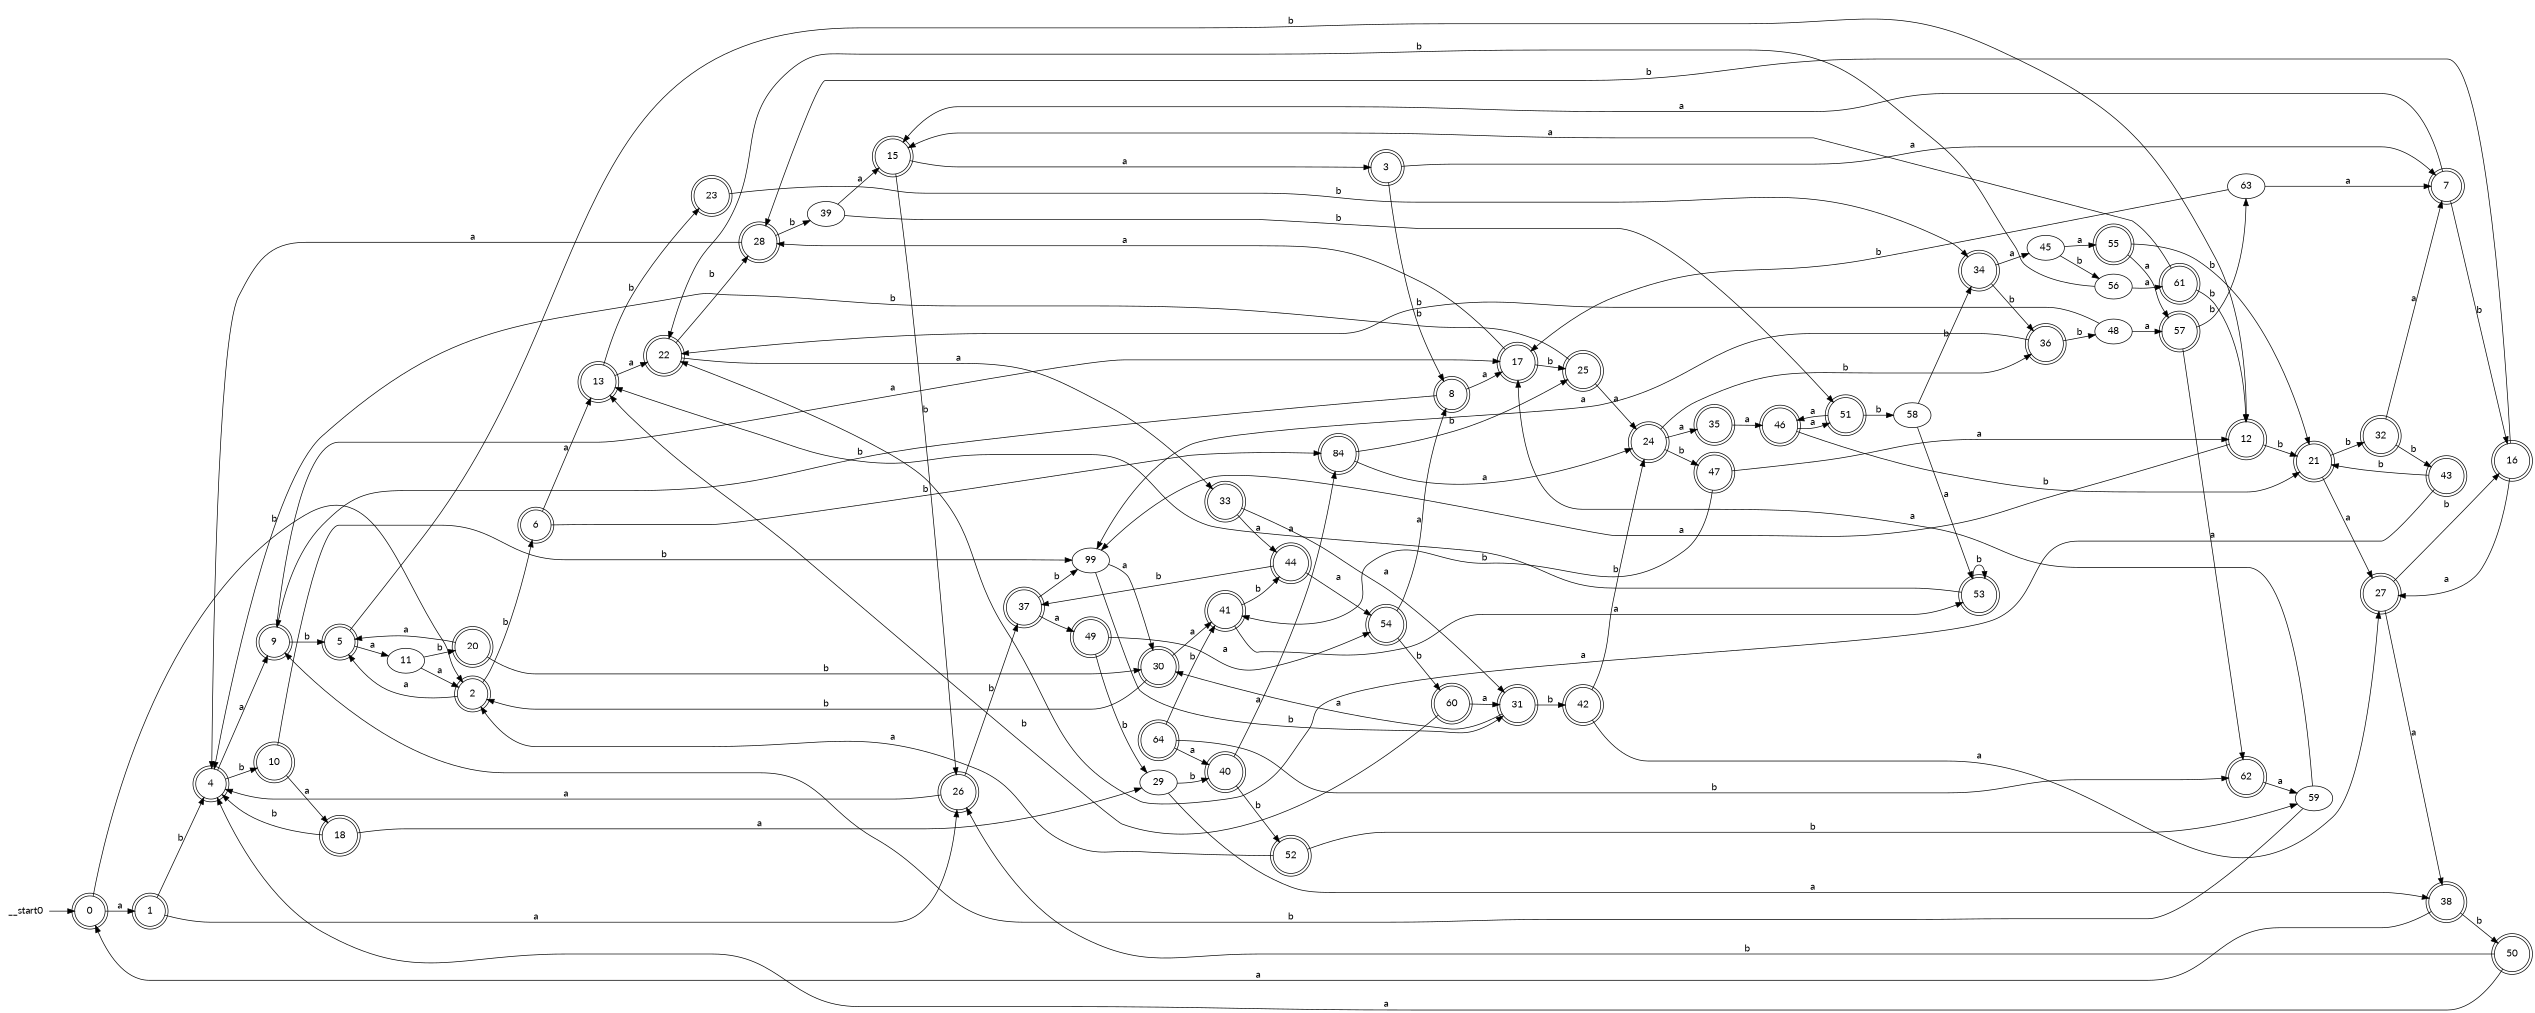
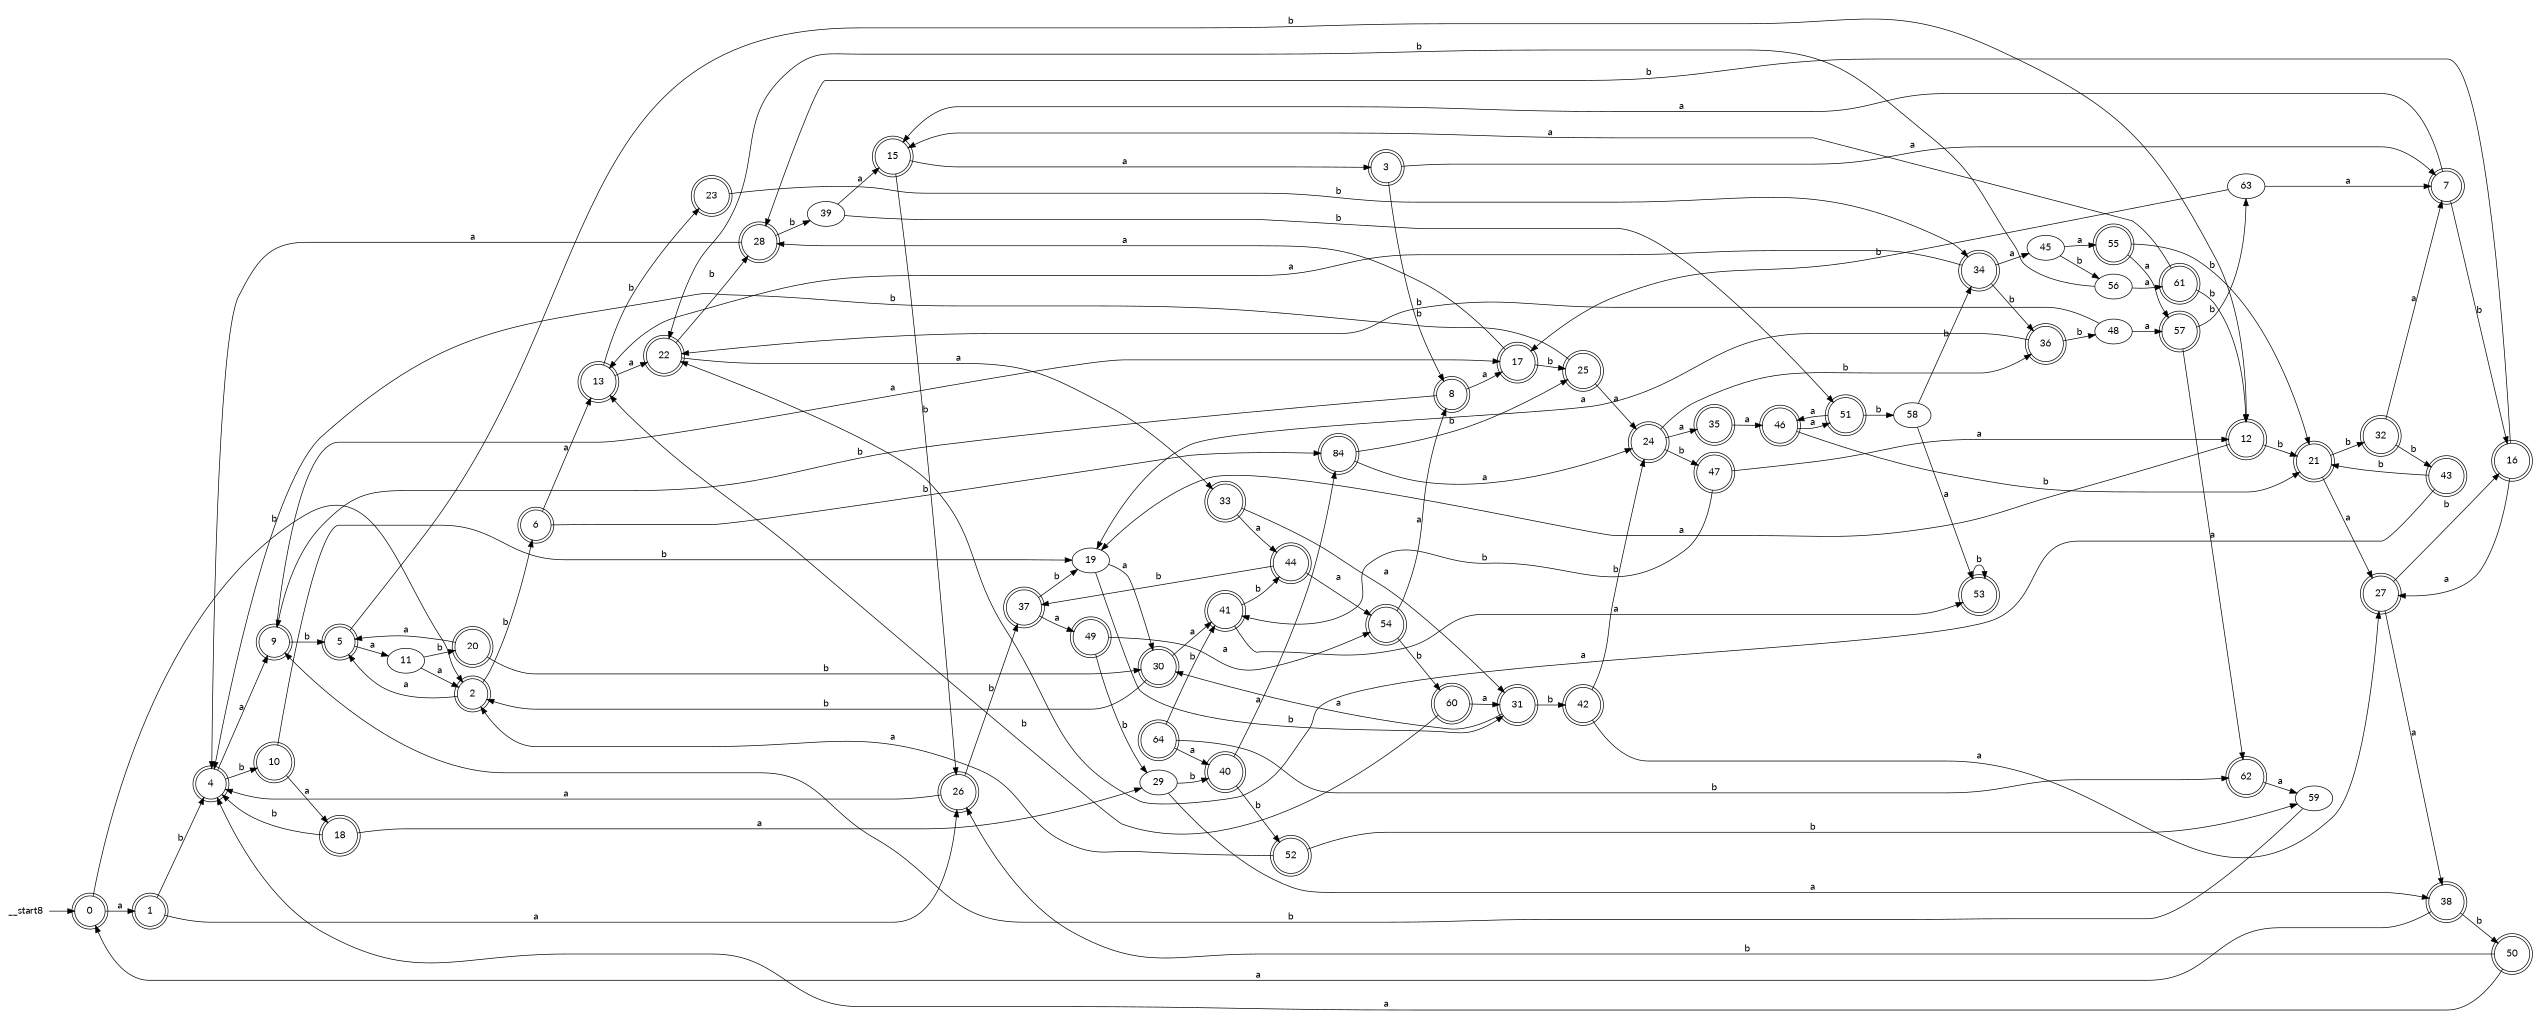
edge "53" -> "13": now "34" -> "13"
edge "59" -> "17": removed, label "a"
node "99": label "99" -> "19"
node "__start0": label "__start0" -> "__start8"
